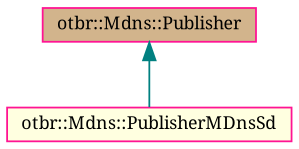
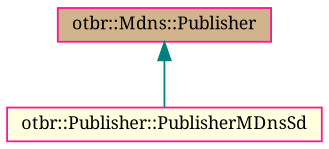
node "otbr::Mdns::PublisherMDnsSd": label "otbr::Mdns::PublisherMDnsSd" -> "otbr::Publisher::PublisherMDnsSd"
